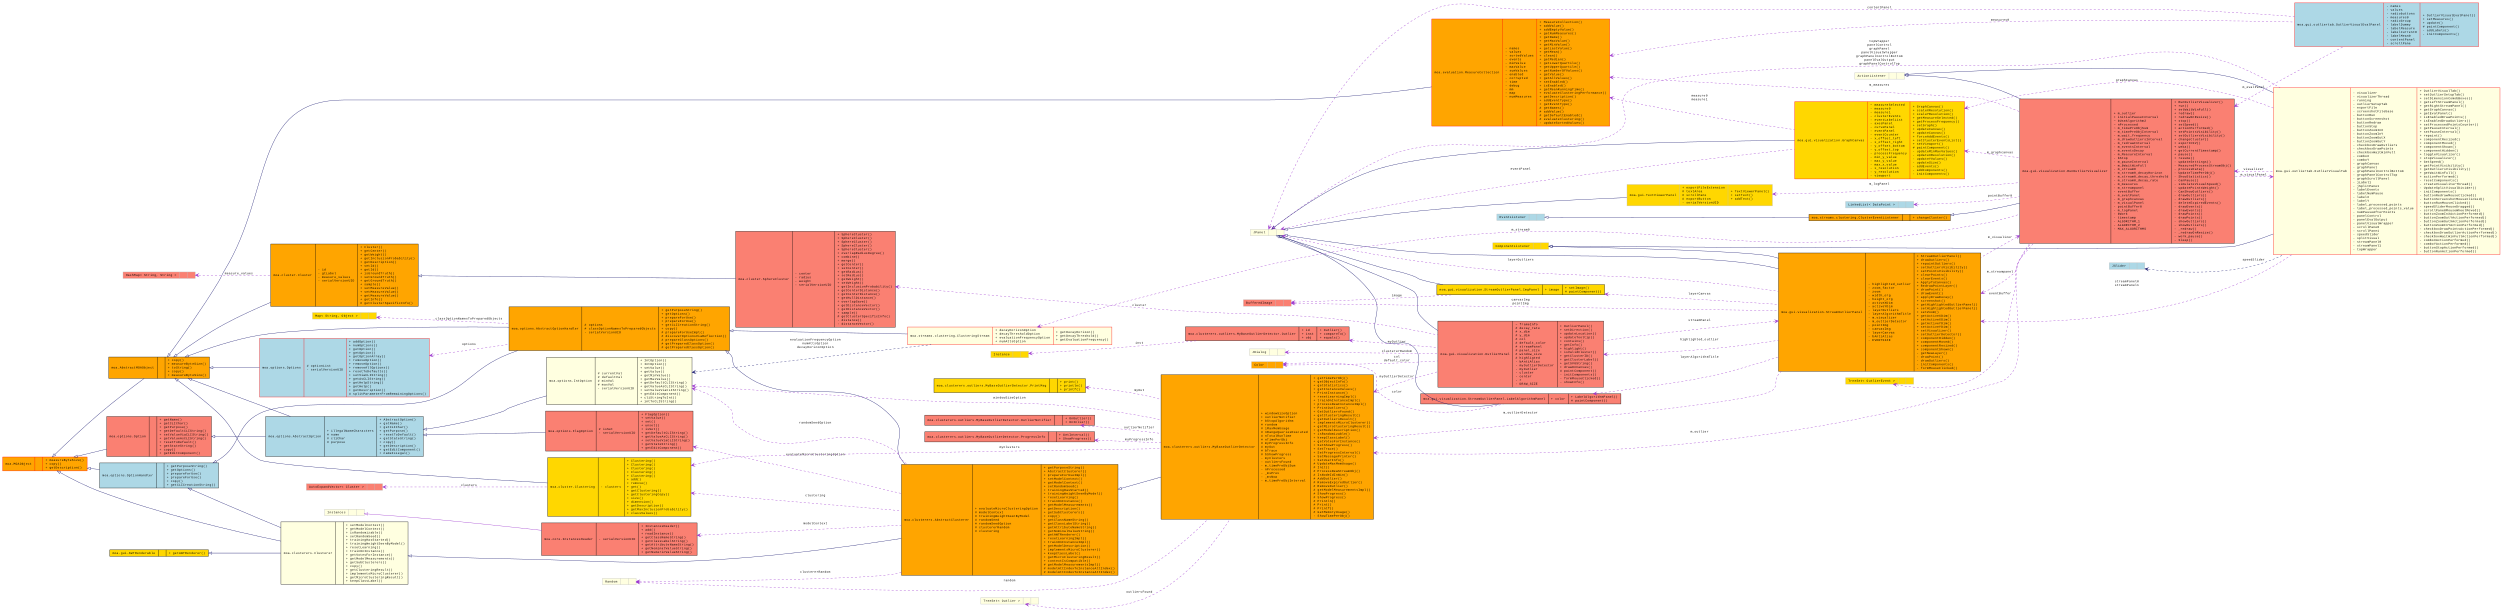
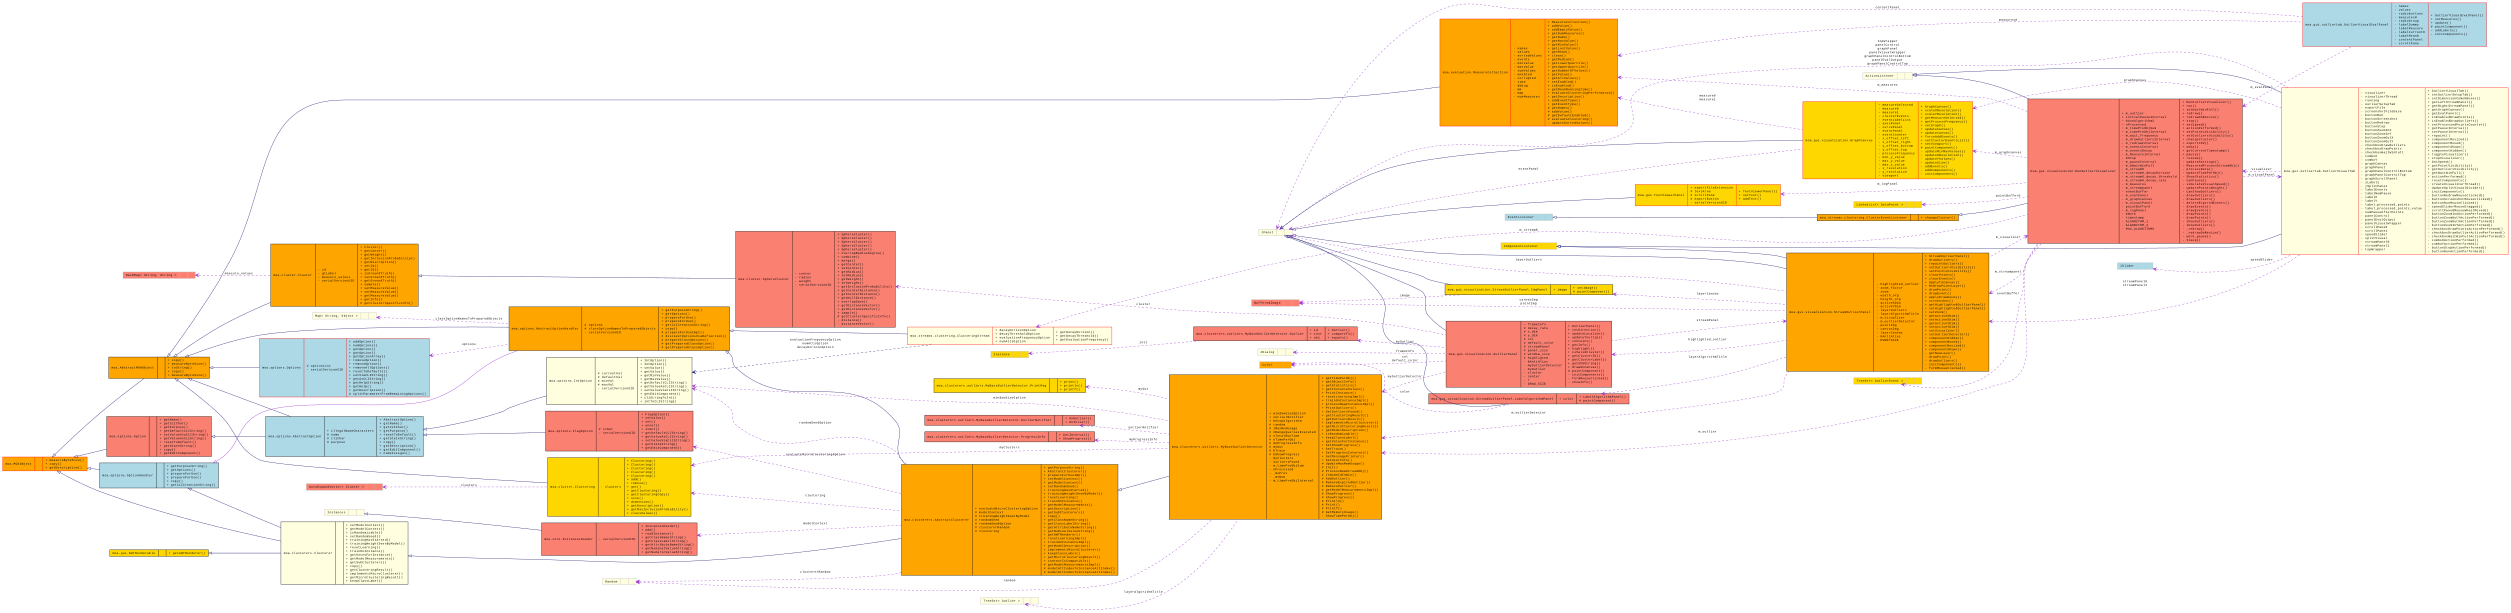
node "moa.gui.TextViewerPanel": color grey75 -> red
node "LinkedList< DataPoint >": fillcolor lightblue -> gold
edge "moa.gui.outliertab.OutlierVisualTab" -> "JSlider": color midnightblue -> darkorchid3
node "Map< String, Object >": fillcolor gold -> lightyellow
edge "moa.gui.visualization.OutlierPanel" -> "JDialog": label "clustererRandom" -> "frameInfo"
edge "moa.options.AbstractOptionHandler" -> "moa.options.OptionHandler": color midnightblue -> darkorchid3
edge "moa.core.InstancesHeader" -> "Instances": color darkorchid3 -> midnightblue
edge "moa.clusterers.outliers.MyBaseOutlierDetector" -> "TreeSet< Outlier >": label "outliersFound" -> "layerAlgorithmTitle"
